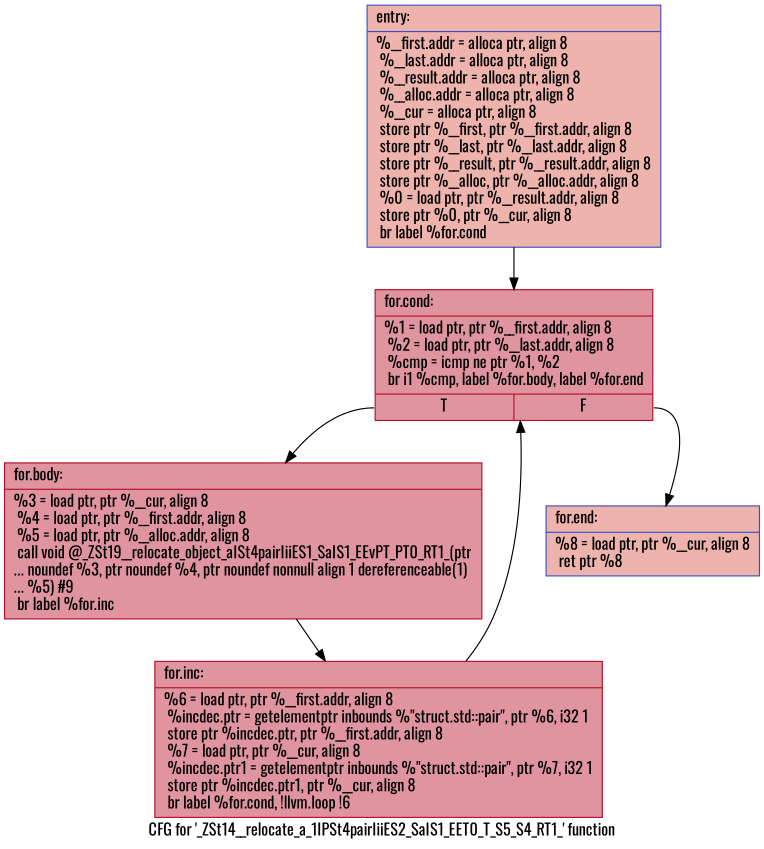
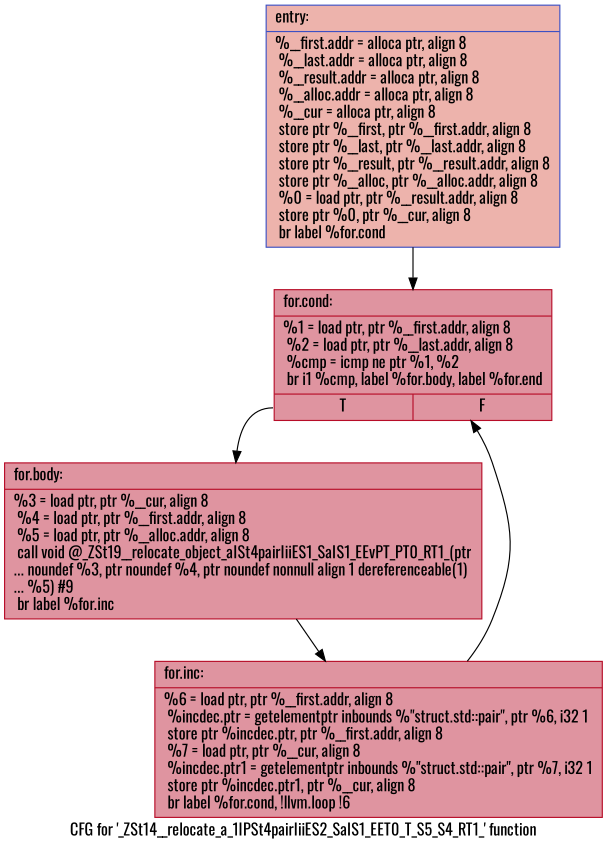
node "for.end:": removed
